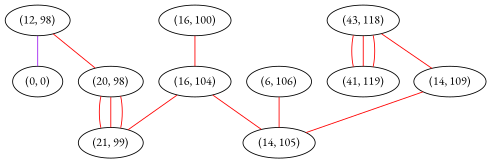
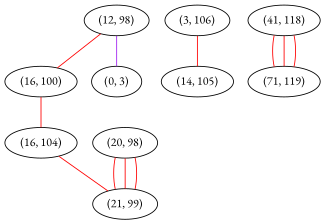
node "(43, 118)": label "(43, 118)" -> "(41, 118)"
edge "(12, 98)" -- "(20, 98)": now "(12, 98)" -- "(16, 100)"
node "(0, 0)": label "(0, 0)" -> "(0, 3)"
node "(6, 106)": label "(6, 106)" -> "(3, 106)"
node "(41, 119)": label "(41, 119)" -> "(71, 119)"
node "(14, 109)": removed
edge "(16, 104)" -- "(14, 105)": removed
